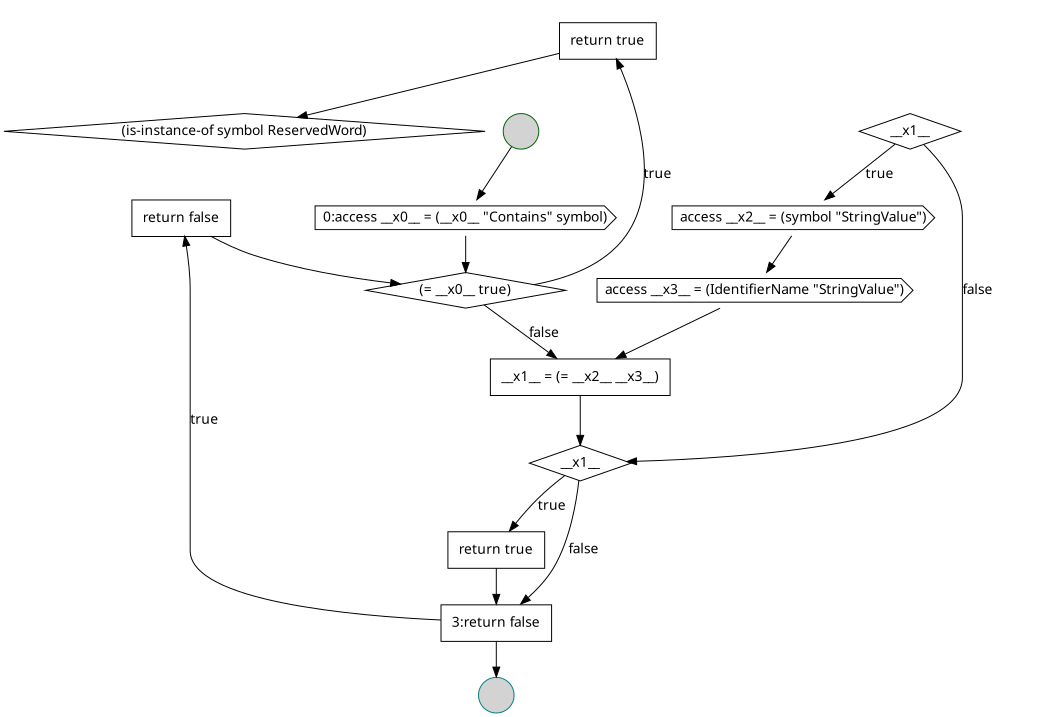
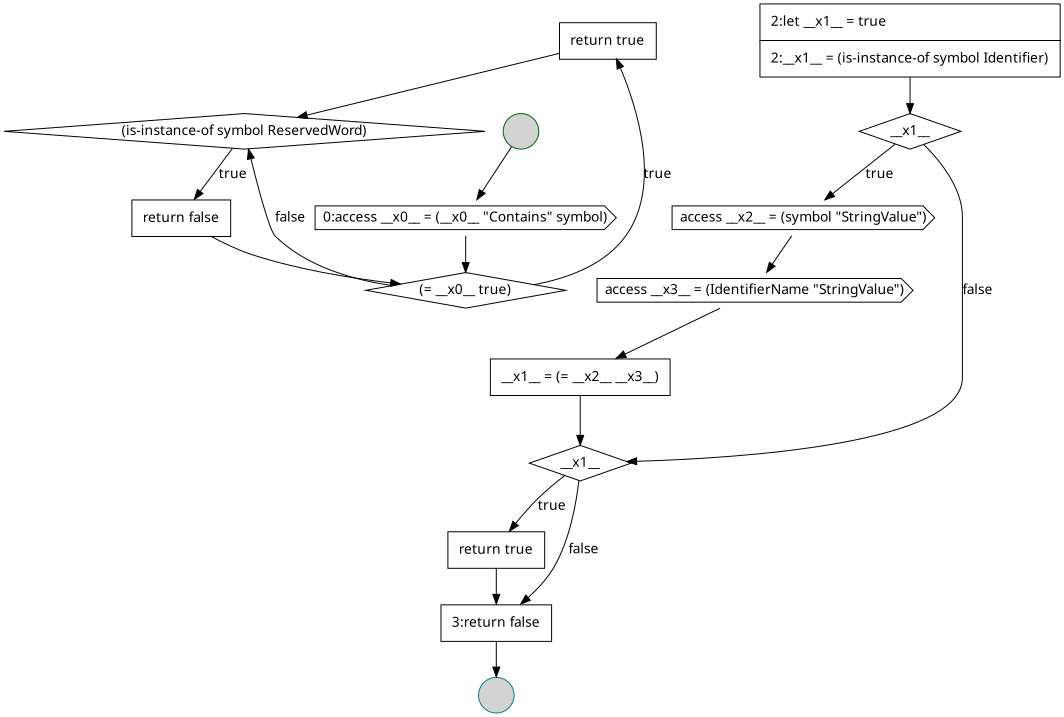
node "2:let __x1__ = true": added
edge "(= __x0__ true)" -> "__x1__ = (= __x2__ __x3__)": now "(= __x0__ true)" -> "(is-instance-of symbol ReservedWord)"
edge "3:return false" -> "return false": now "(is-instance-of symbol ReservedWord)" -> "return false"
